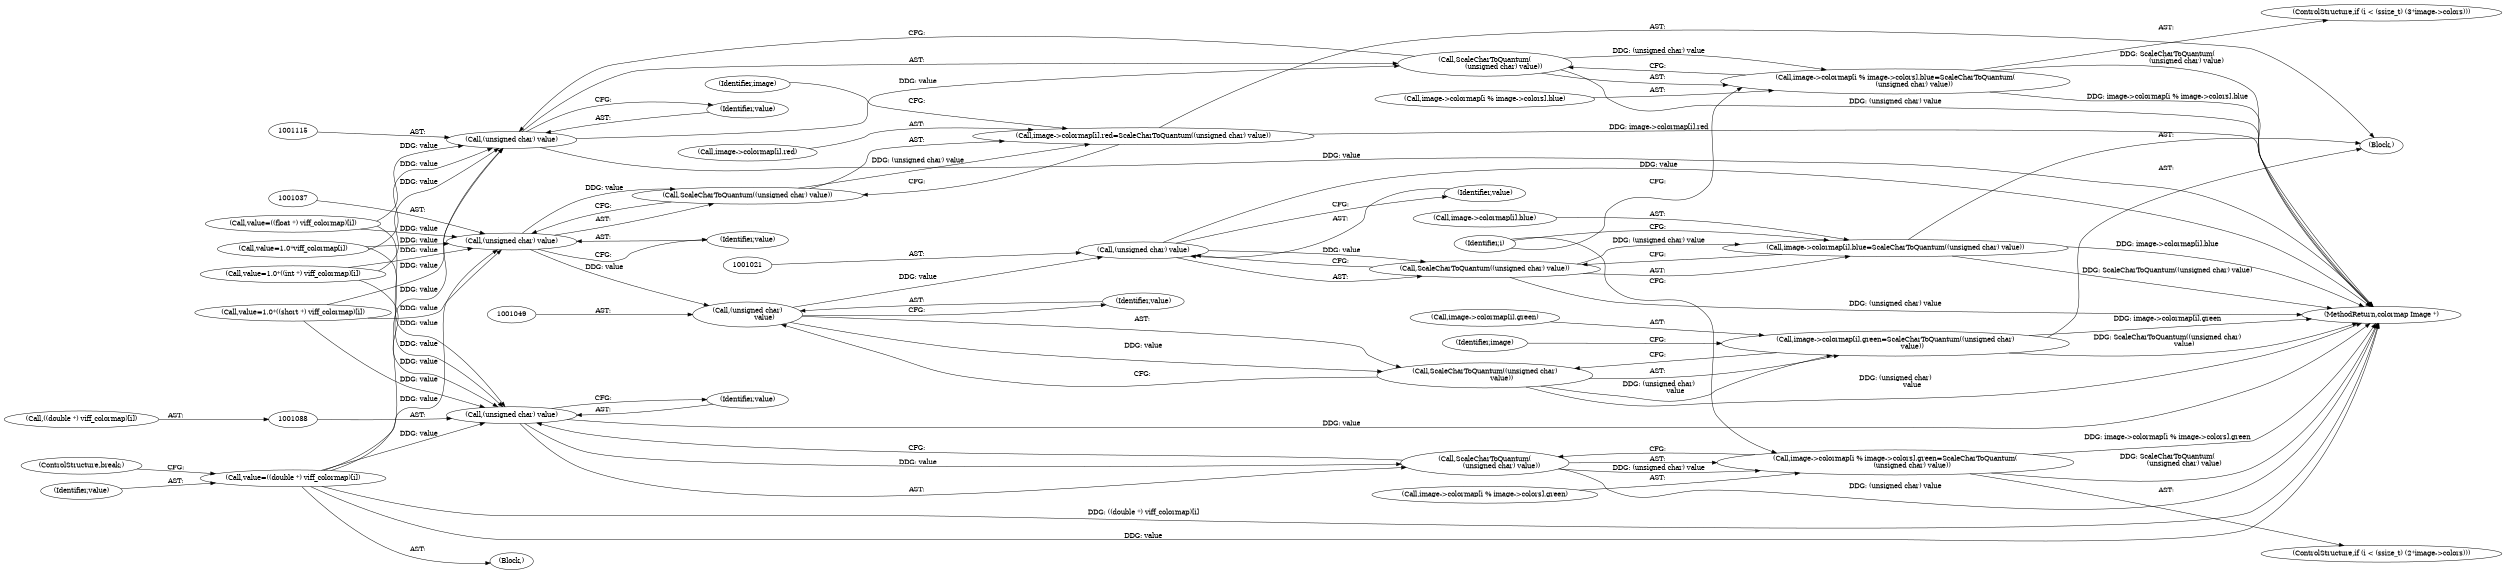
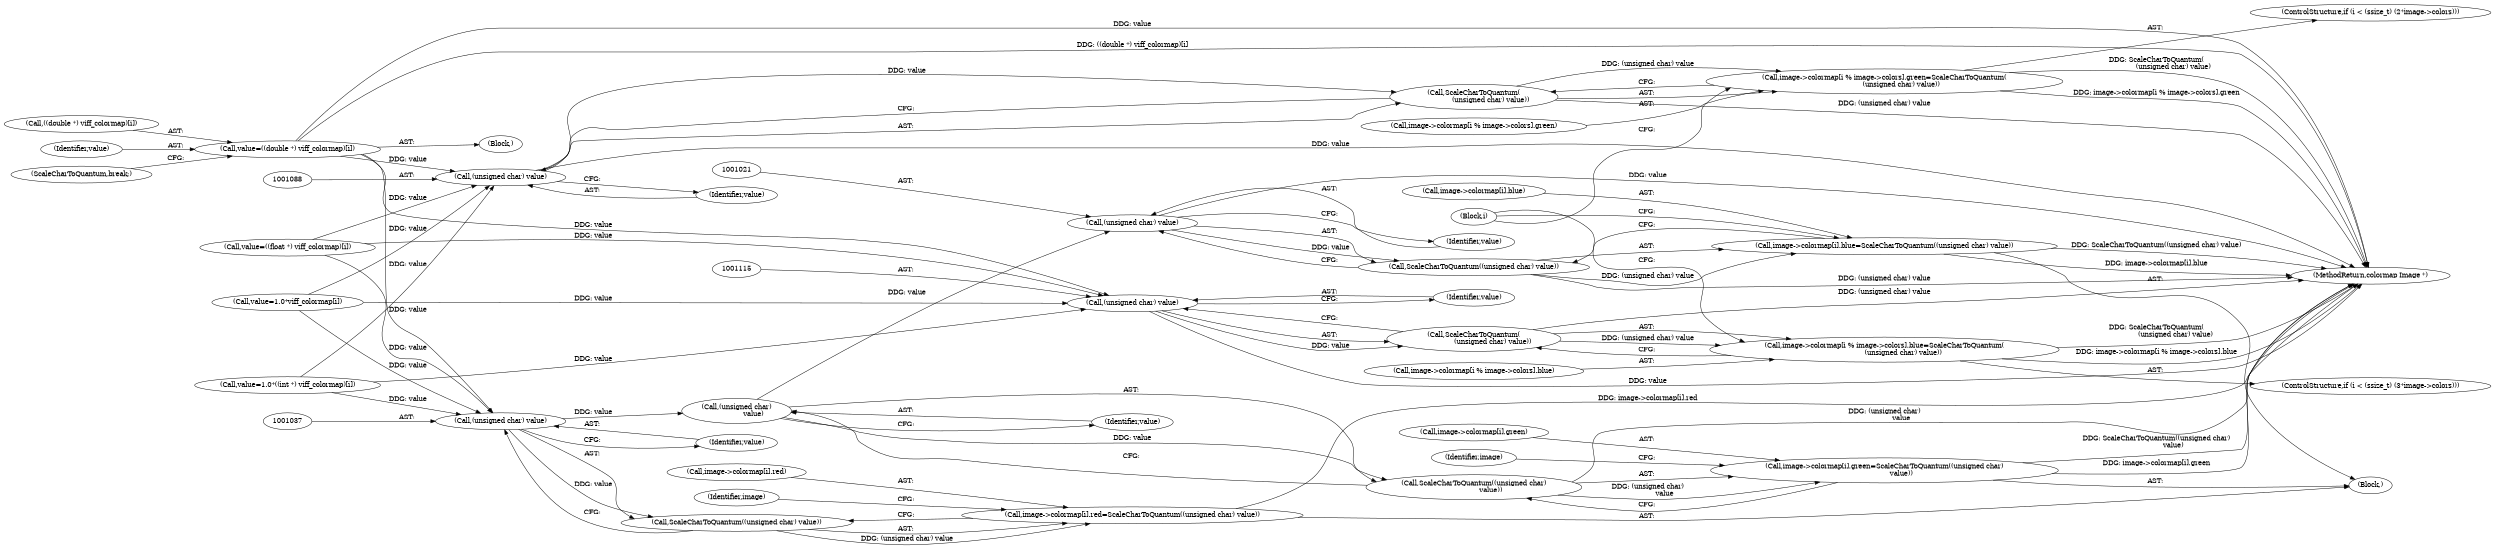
node "(Identifier,i)": label "(Identifier,i)" -> "(Block,i)"
node "(Call,value=1.0*((short *) viff_colormap)[i])": removed
node "1001049": removed
edge "(Call,((double *) viff_colormap)[i])" -> "1001088": now "(Call,((double *) viff_colormap)[i])" -> "(Call,value=((double *) viff_colormap)[i])"
node "(ControlStructure,break;)": label "(ControlStructure,break;)" -> "(ScaleCharToQuantum,break;)"
